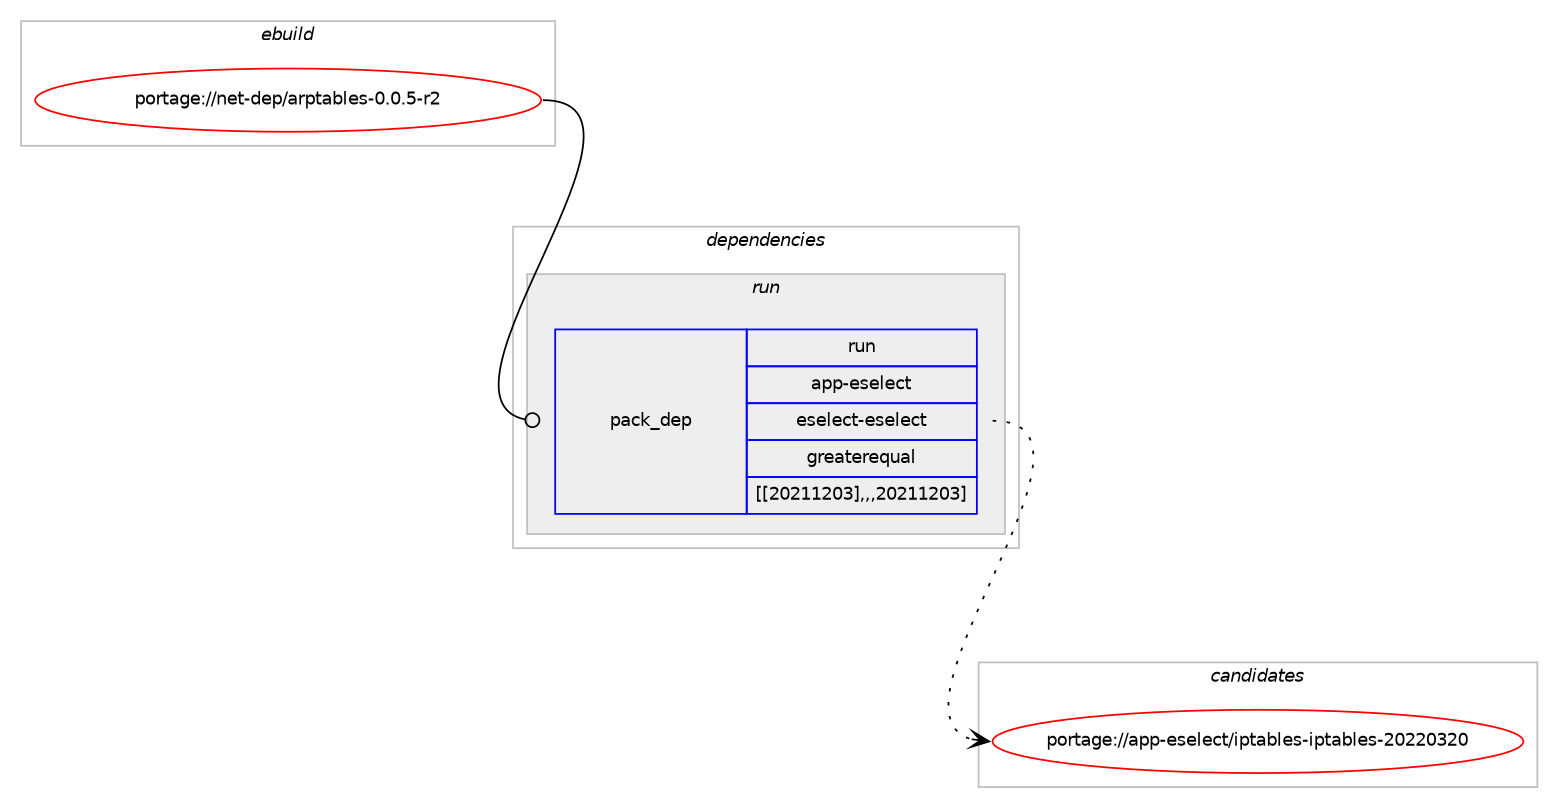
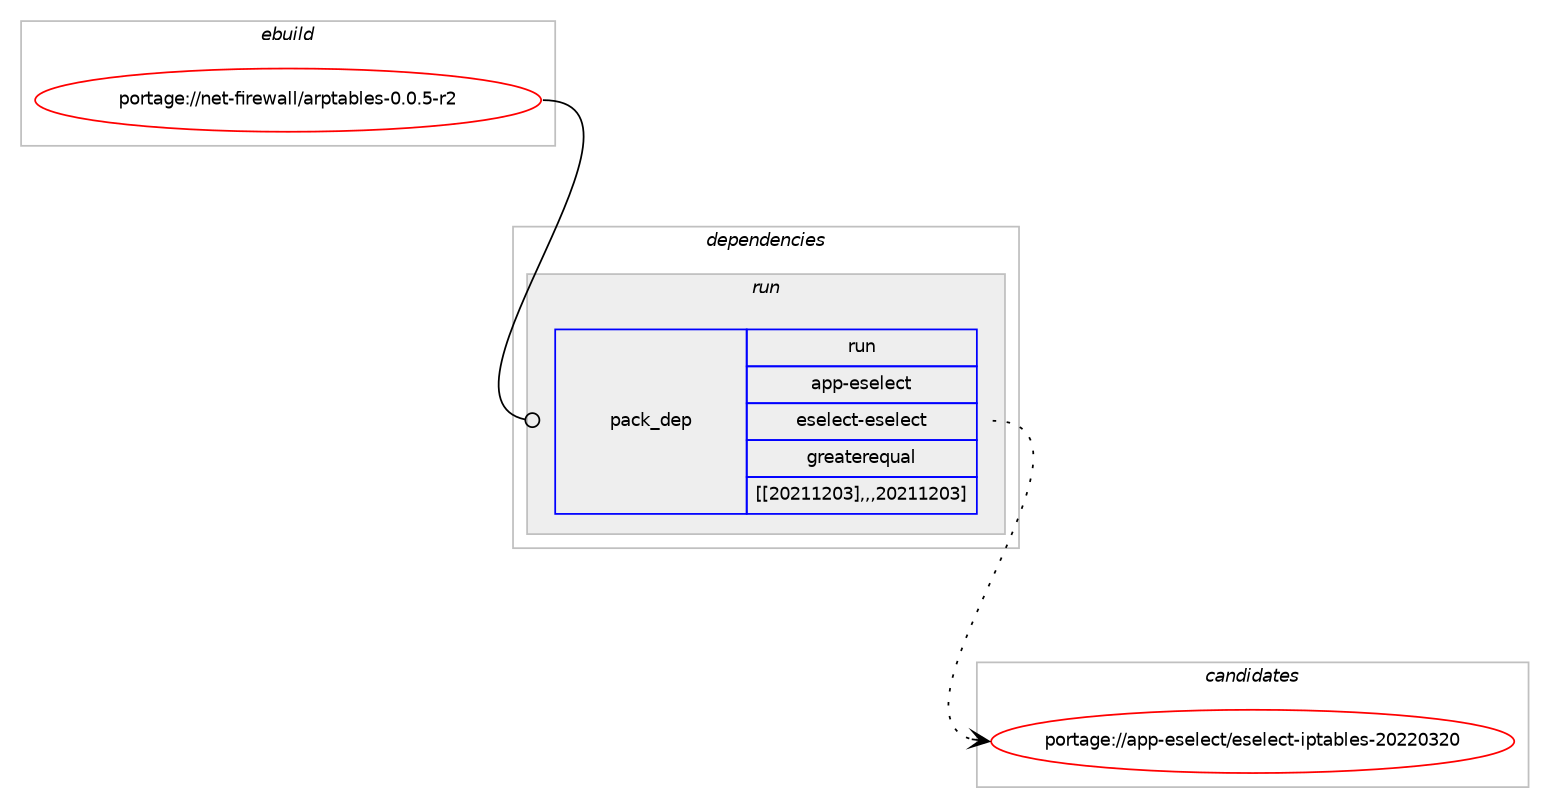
node "portage://net-dep/arptables-0.0.5-r2": label "portage://net-dep/arptables-0.0.5-r2" -> "portage://net-firewall/arptables-0.0.5-r2"
node "portage://app-eselect/iptables-iptables-20220320": label "portage://app-eselect/iptables-iptables-20220320" -> "portage://app-eselect/eselect-iptables-20220320"
